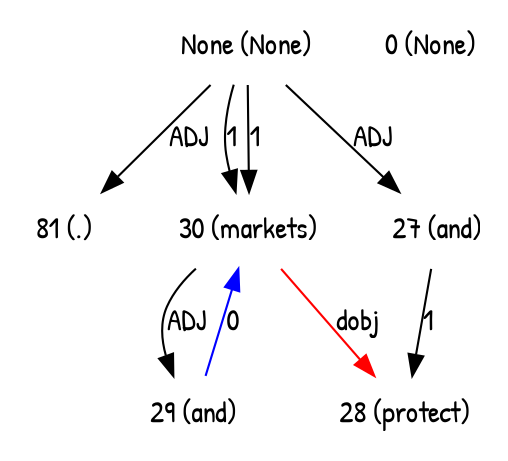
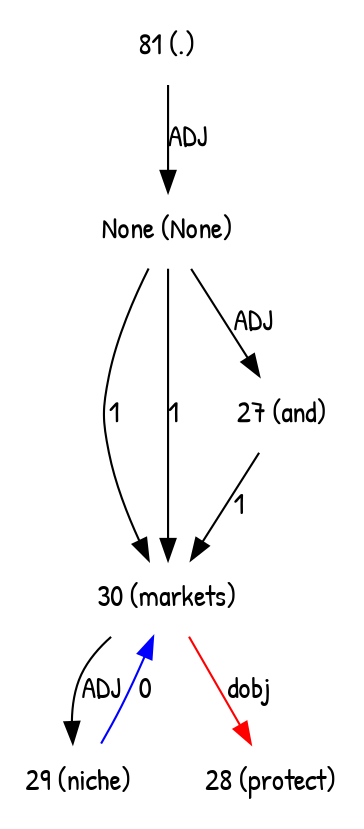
node "0 (None)": removed
edge "None (None)" -> "81 (.)": reversed
edge "27 (and)" -> "28 (protect)": now "27 (and)" -> "30 (markets)"
node "29 (and)": label "29 (and)" -> "29 (niche)"
